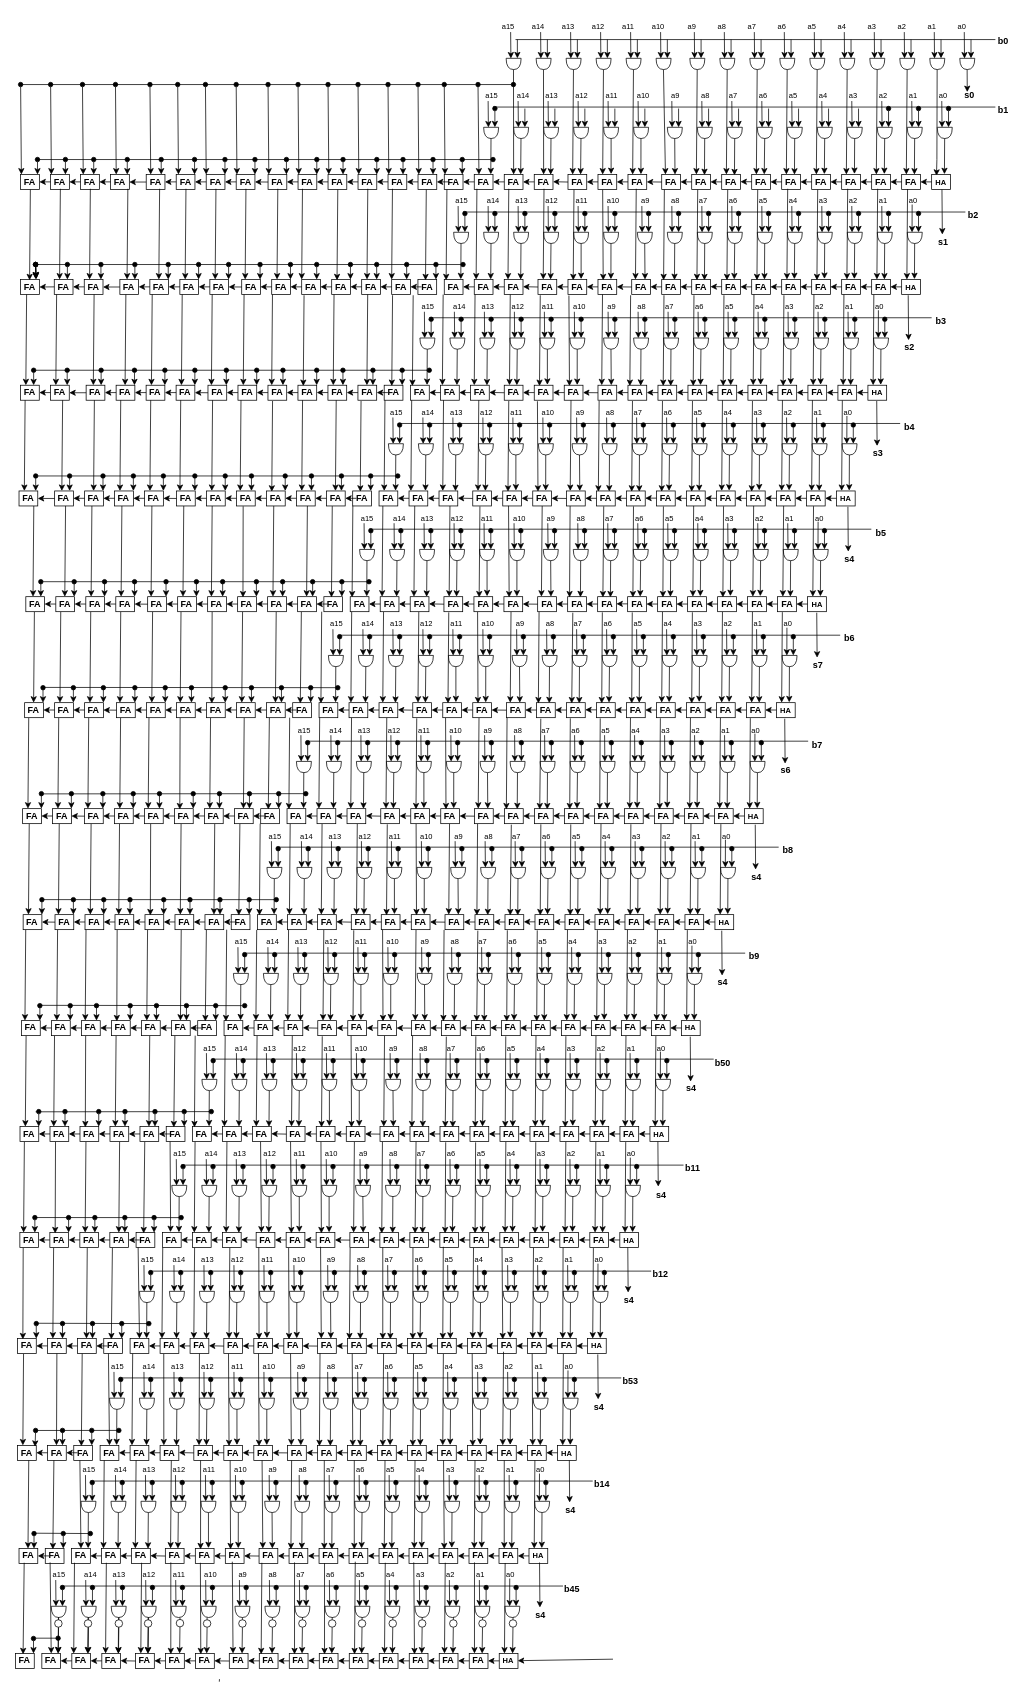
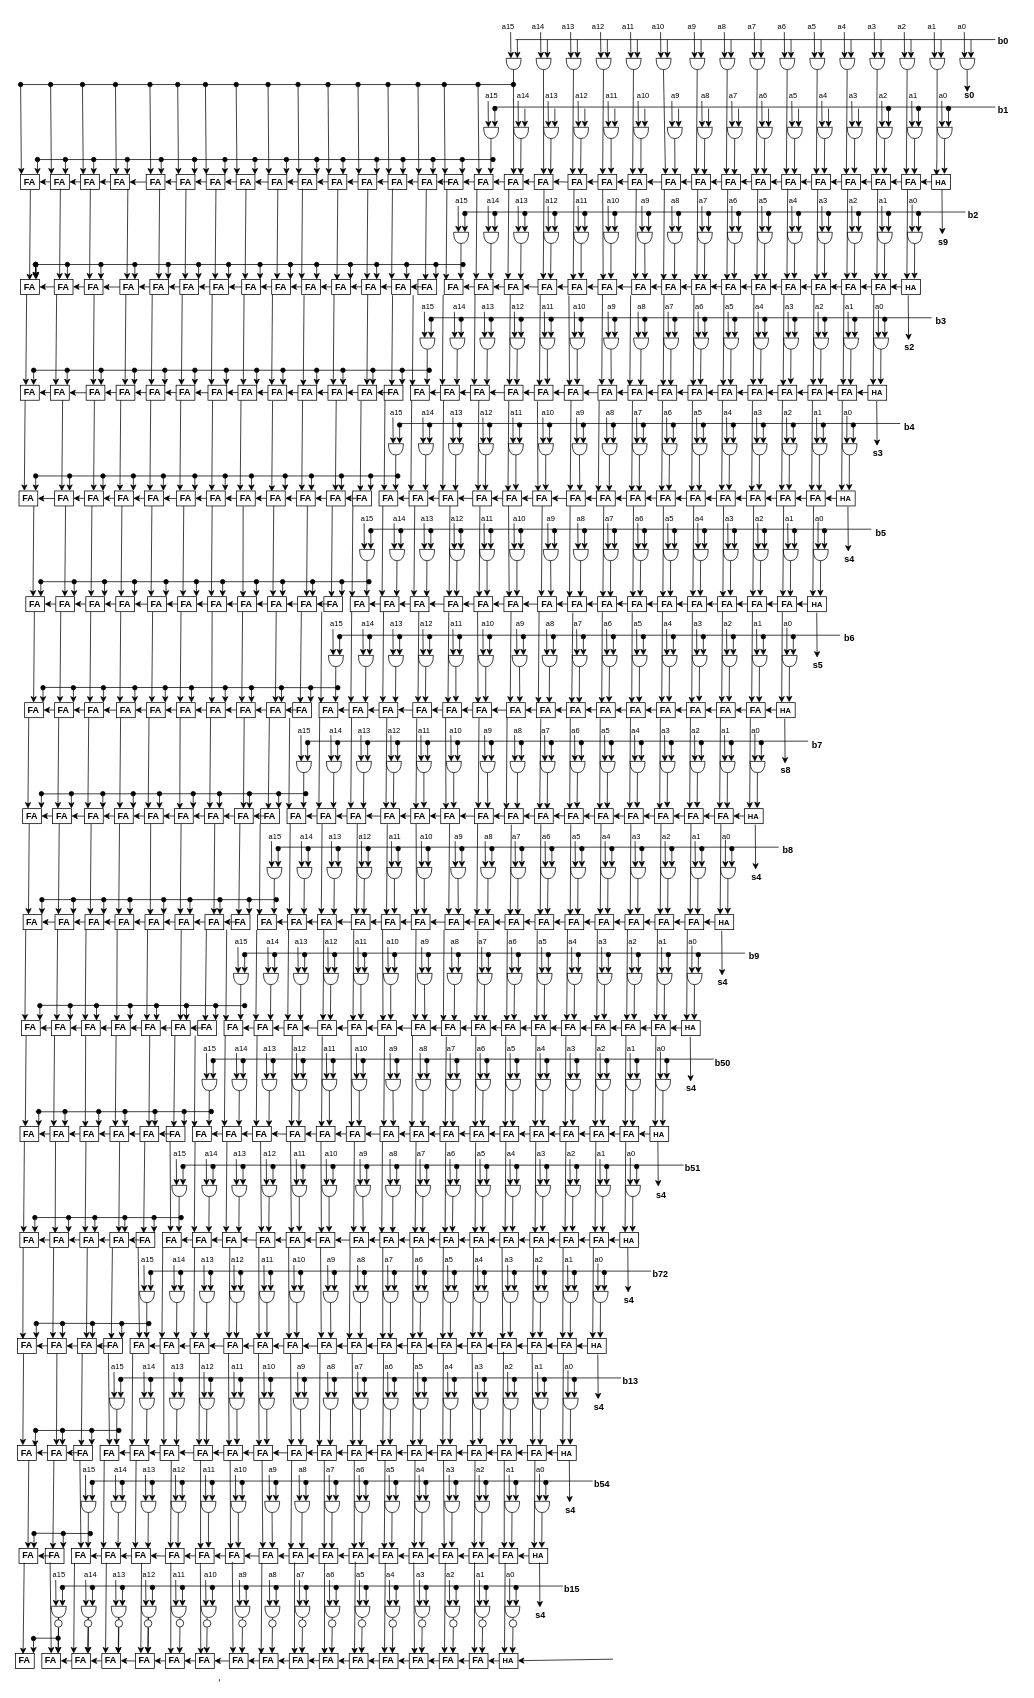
node "s1": label "s1" -> "s9"
node "s7": label "s7" -> "s5"
node "s6": label "s6" -> "s8"
node "b11": label "b11" -> "b51"
node "b12": label "b12" -> "b72"
node "b53": label "b53" -> "b13"
node "b14": label "b14" -> "b54"
node "b45": label "b45" -> "b15"
